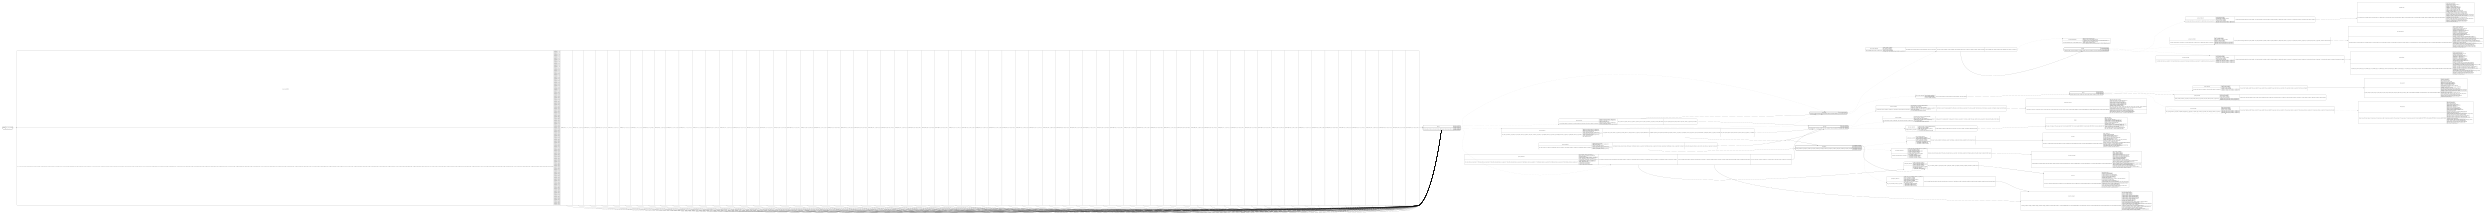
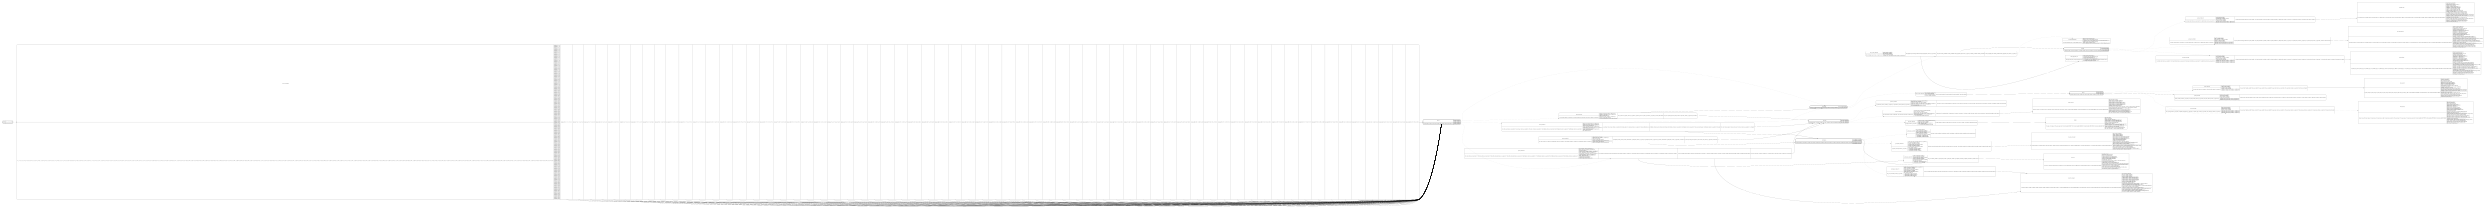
node "load_highspeed_saw": added
node "do_immersion_varnish": removed
node "do_spray_varnish": added
node "do_plane": removed
